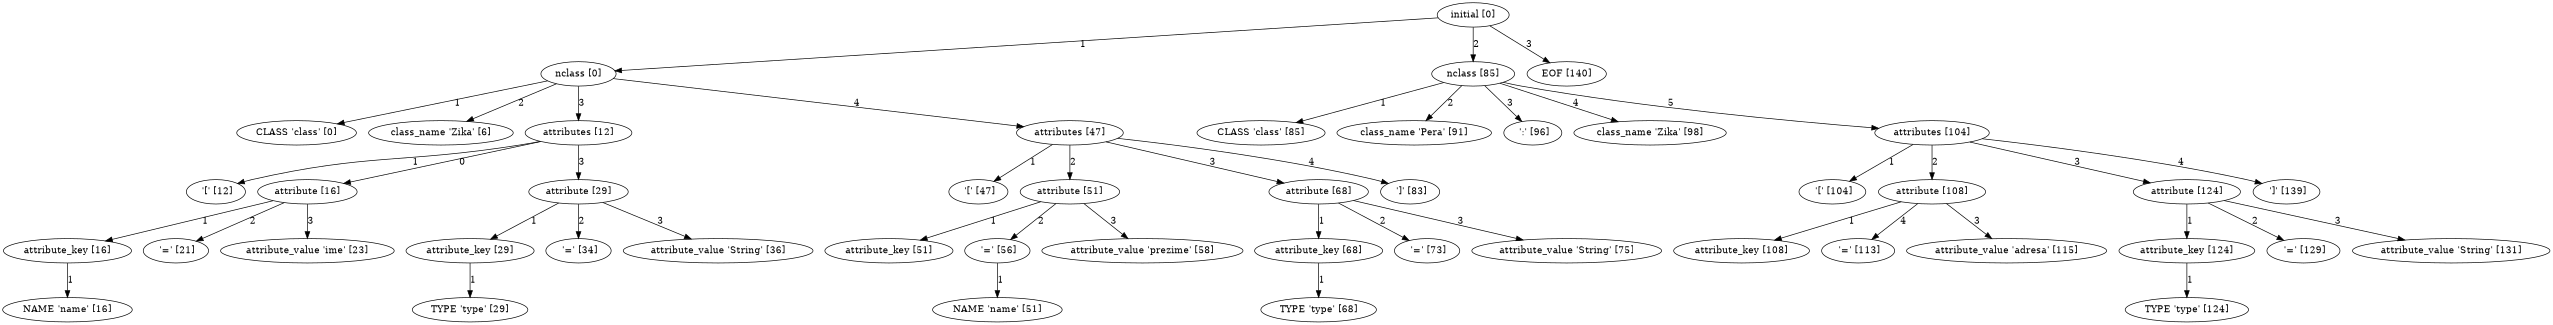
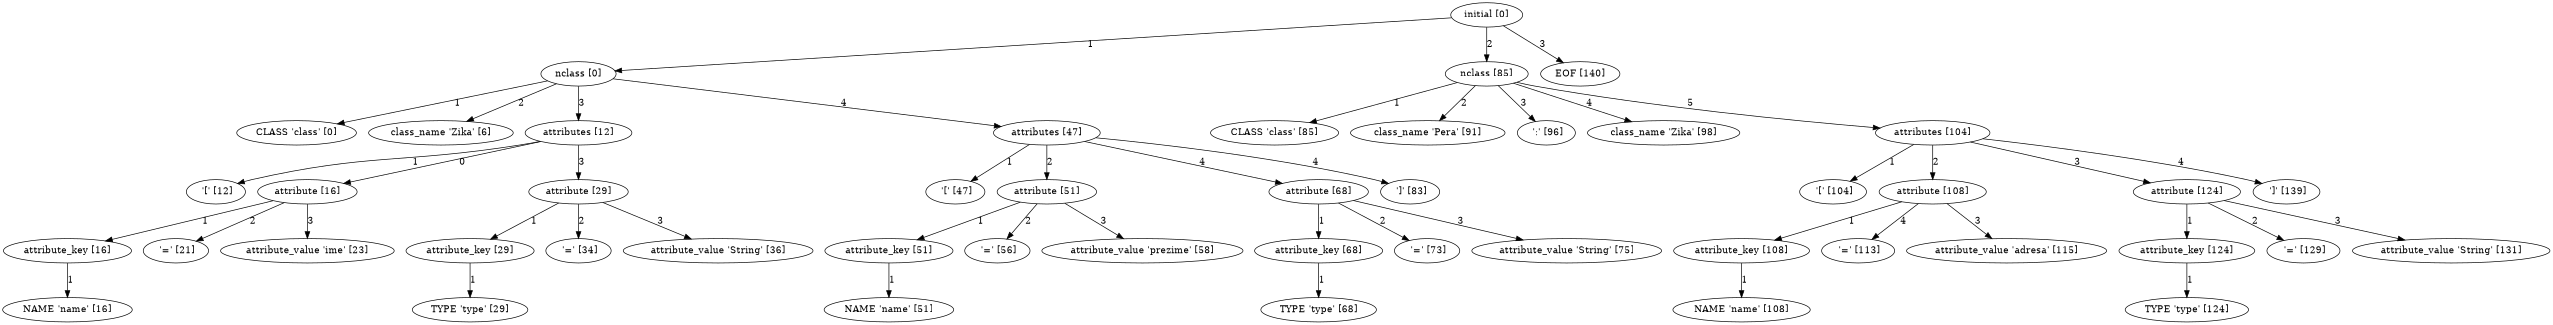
edge "attributes [47]" -> "attribute [68]": label "3" -> "4"
edge "'=' [56]" -> "NAME 'name' [51]": now "attribute_key [51]" -> "NAME 'name' [51]"
node "NAME 'name' [108]": added
